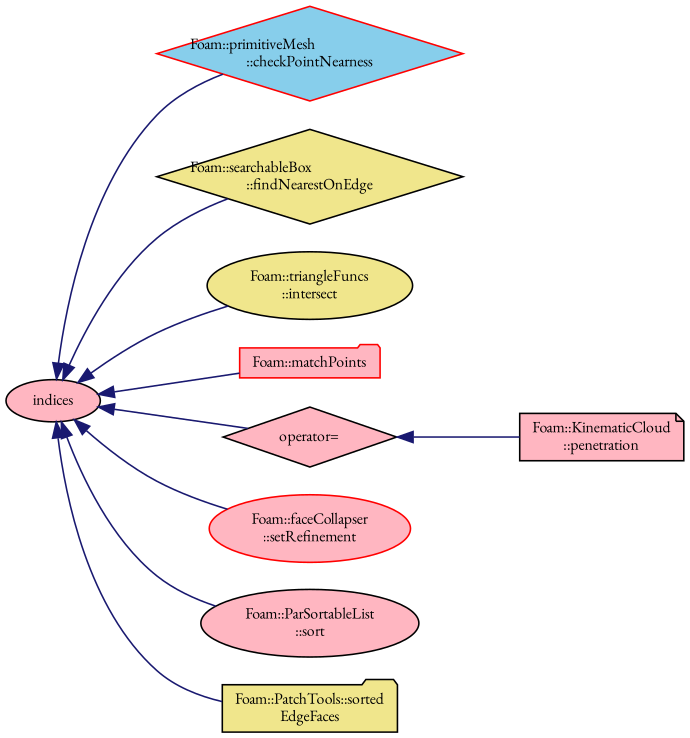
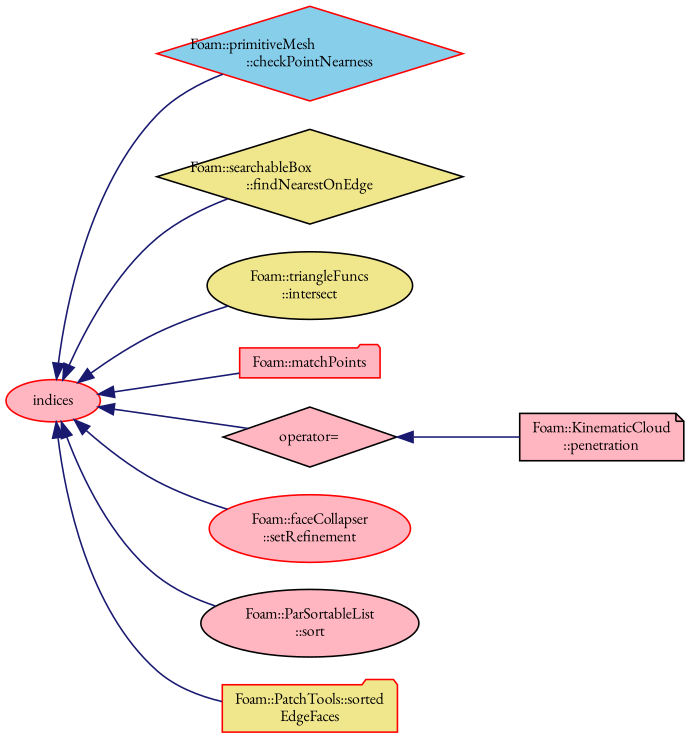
node "indices": color black -> red
node "Foam::PatchTools::sorted EdgeFaces": color black -> red
